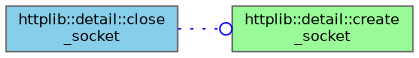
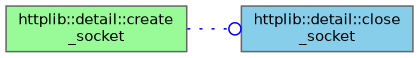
edge "httplib::detail::close _socket" -> "httplib::detail::create _socket": reversed
